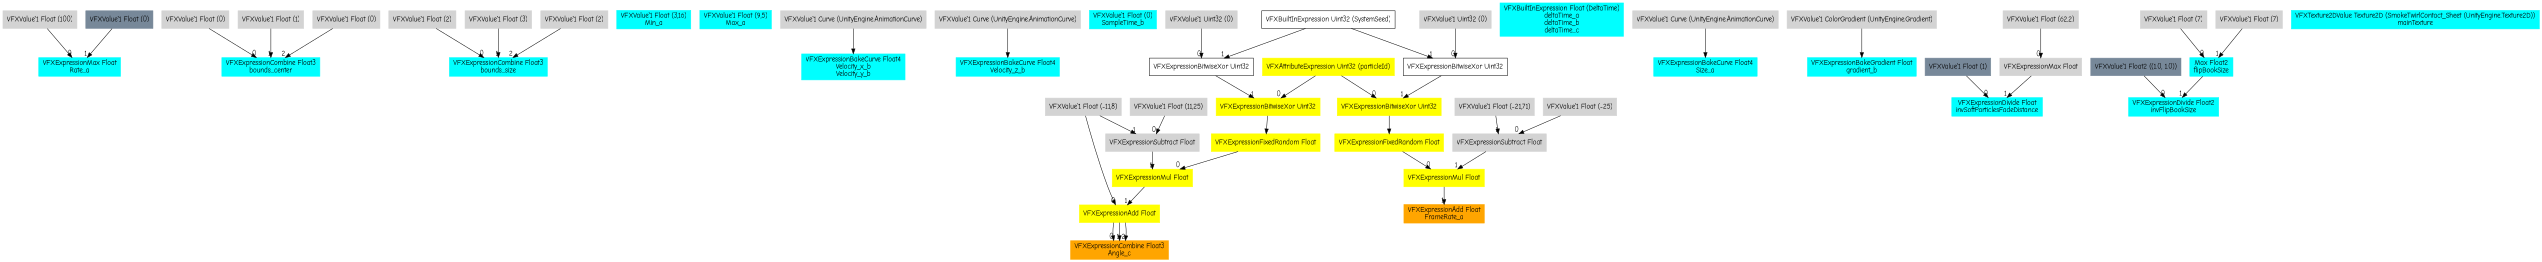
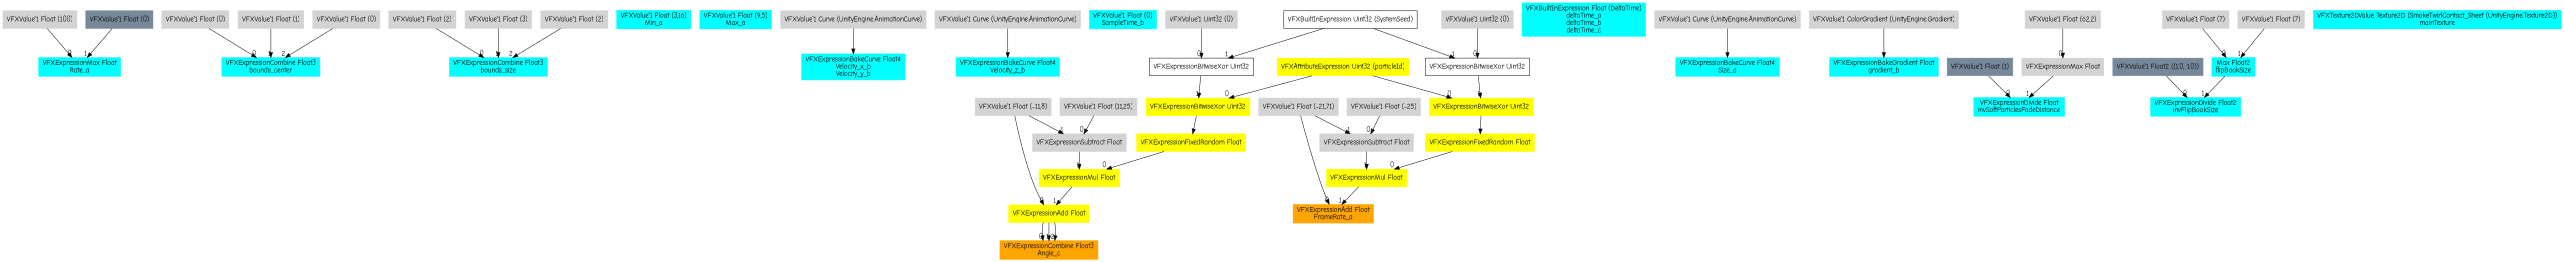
edge "VFXValue`1 Float (-21,71)" -> "VFXExpressionAdd Float FrameRate_a": added
